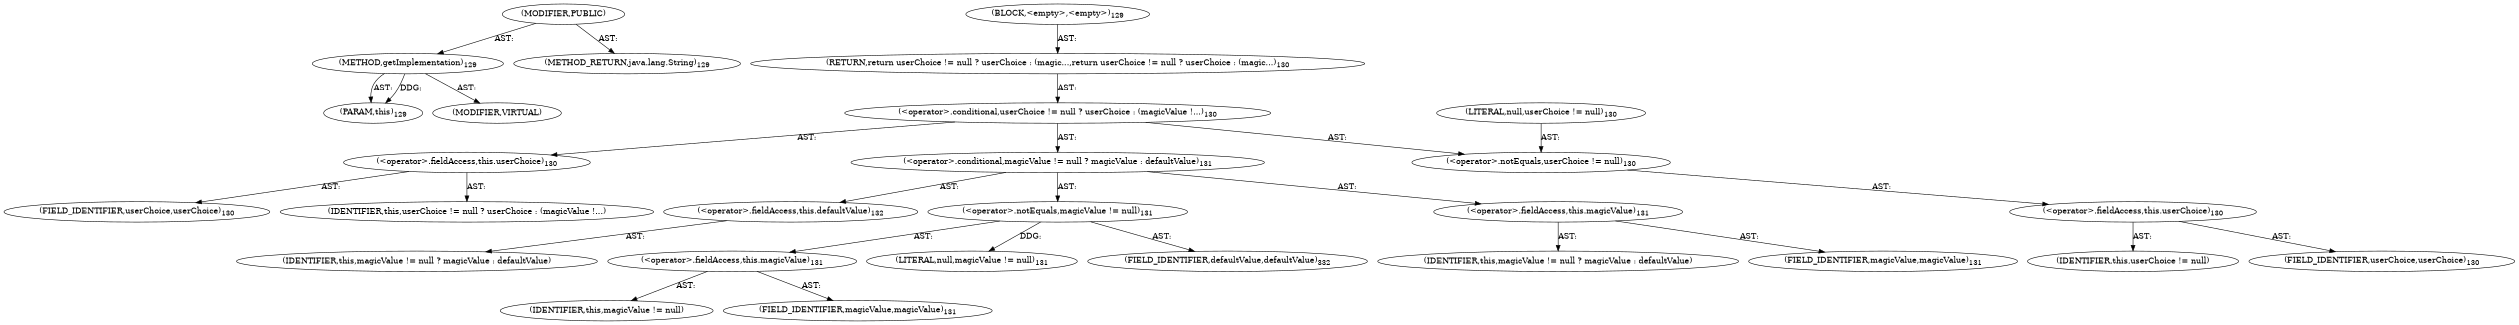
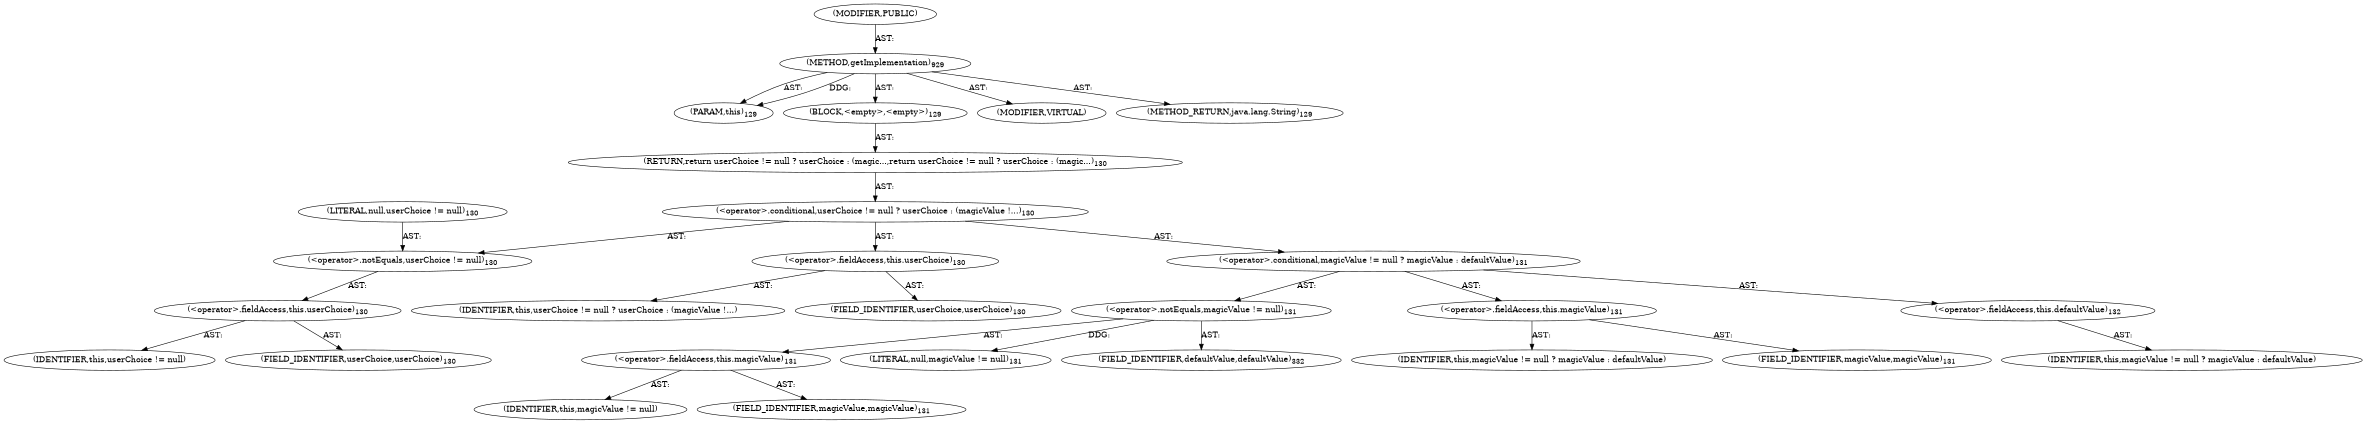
edge "(MODIFIER,PUBLIC)" -> "(METHOD_RETURN,java.lang.String)": now "(METHOD,getImplementation)" -> "(METHOD_RETURN,java.lang.String)"
node "(METHOD,getImplementation)": text "129" -> "929"
edge "(METHOD,getImplementation)" -> "(BLOCK,<empty>,<empty>)": added, label "AST:"
